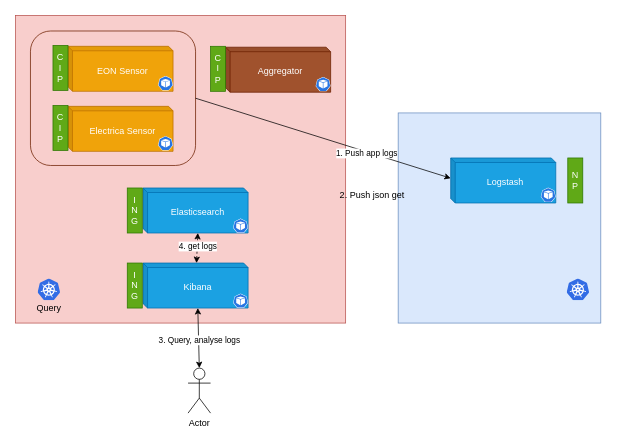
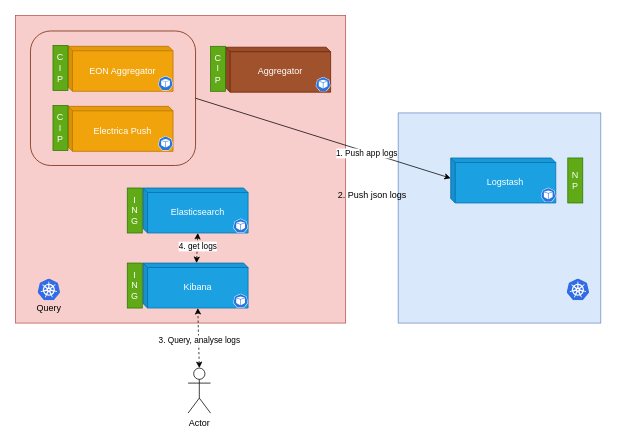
node "EON Sensor": label "EON Sensor" -> "EON Aggregator"
node "Electrica Sensor": label "Electrica Sensor" -> "Electrica Push"
node "2. Push json get": label "2. Push json get" -> "2. Push json logs"
edge "Kibana" -- "Actor": style solid -> dashed
